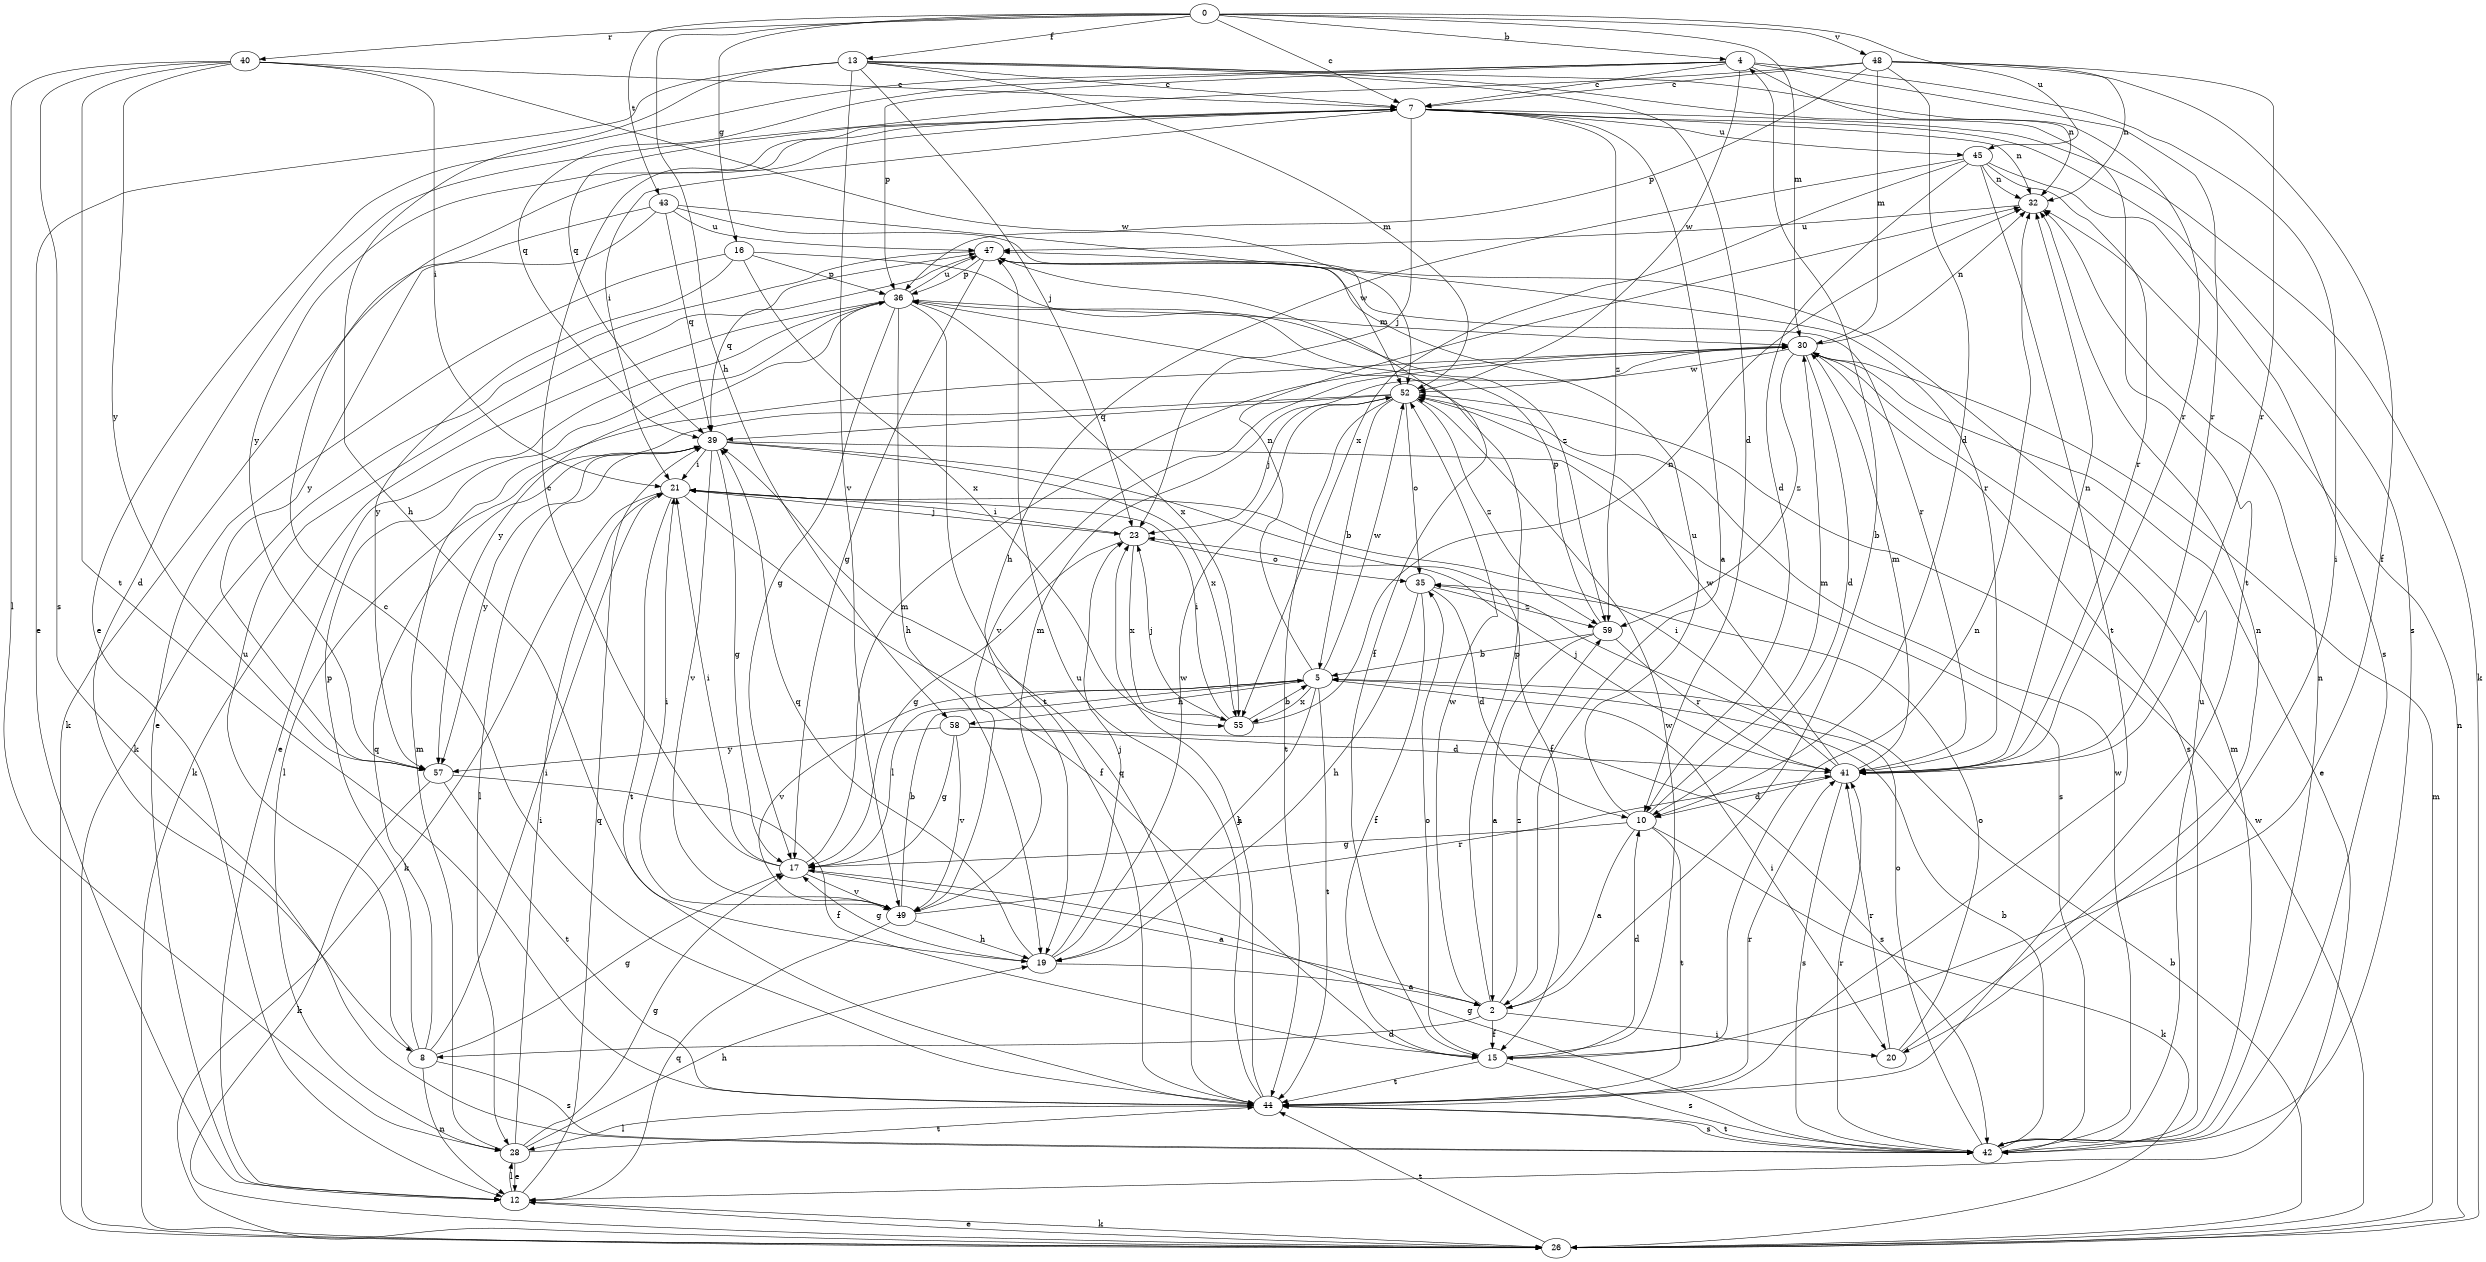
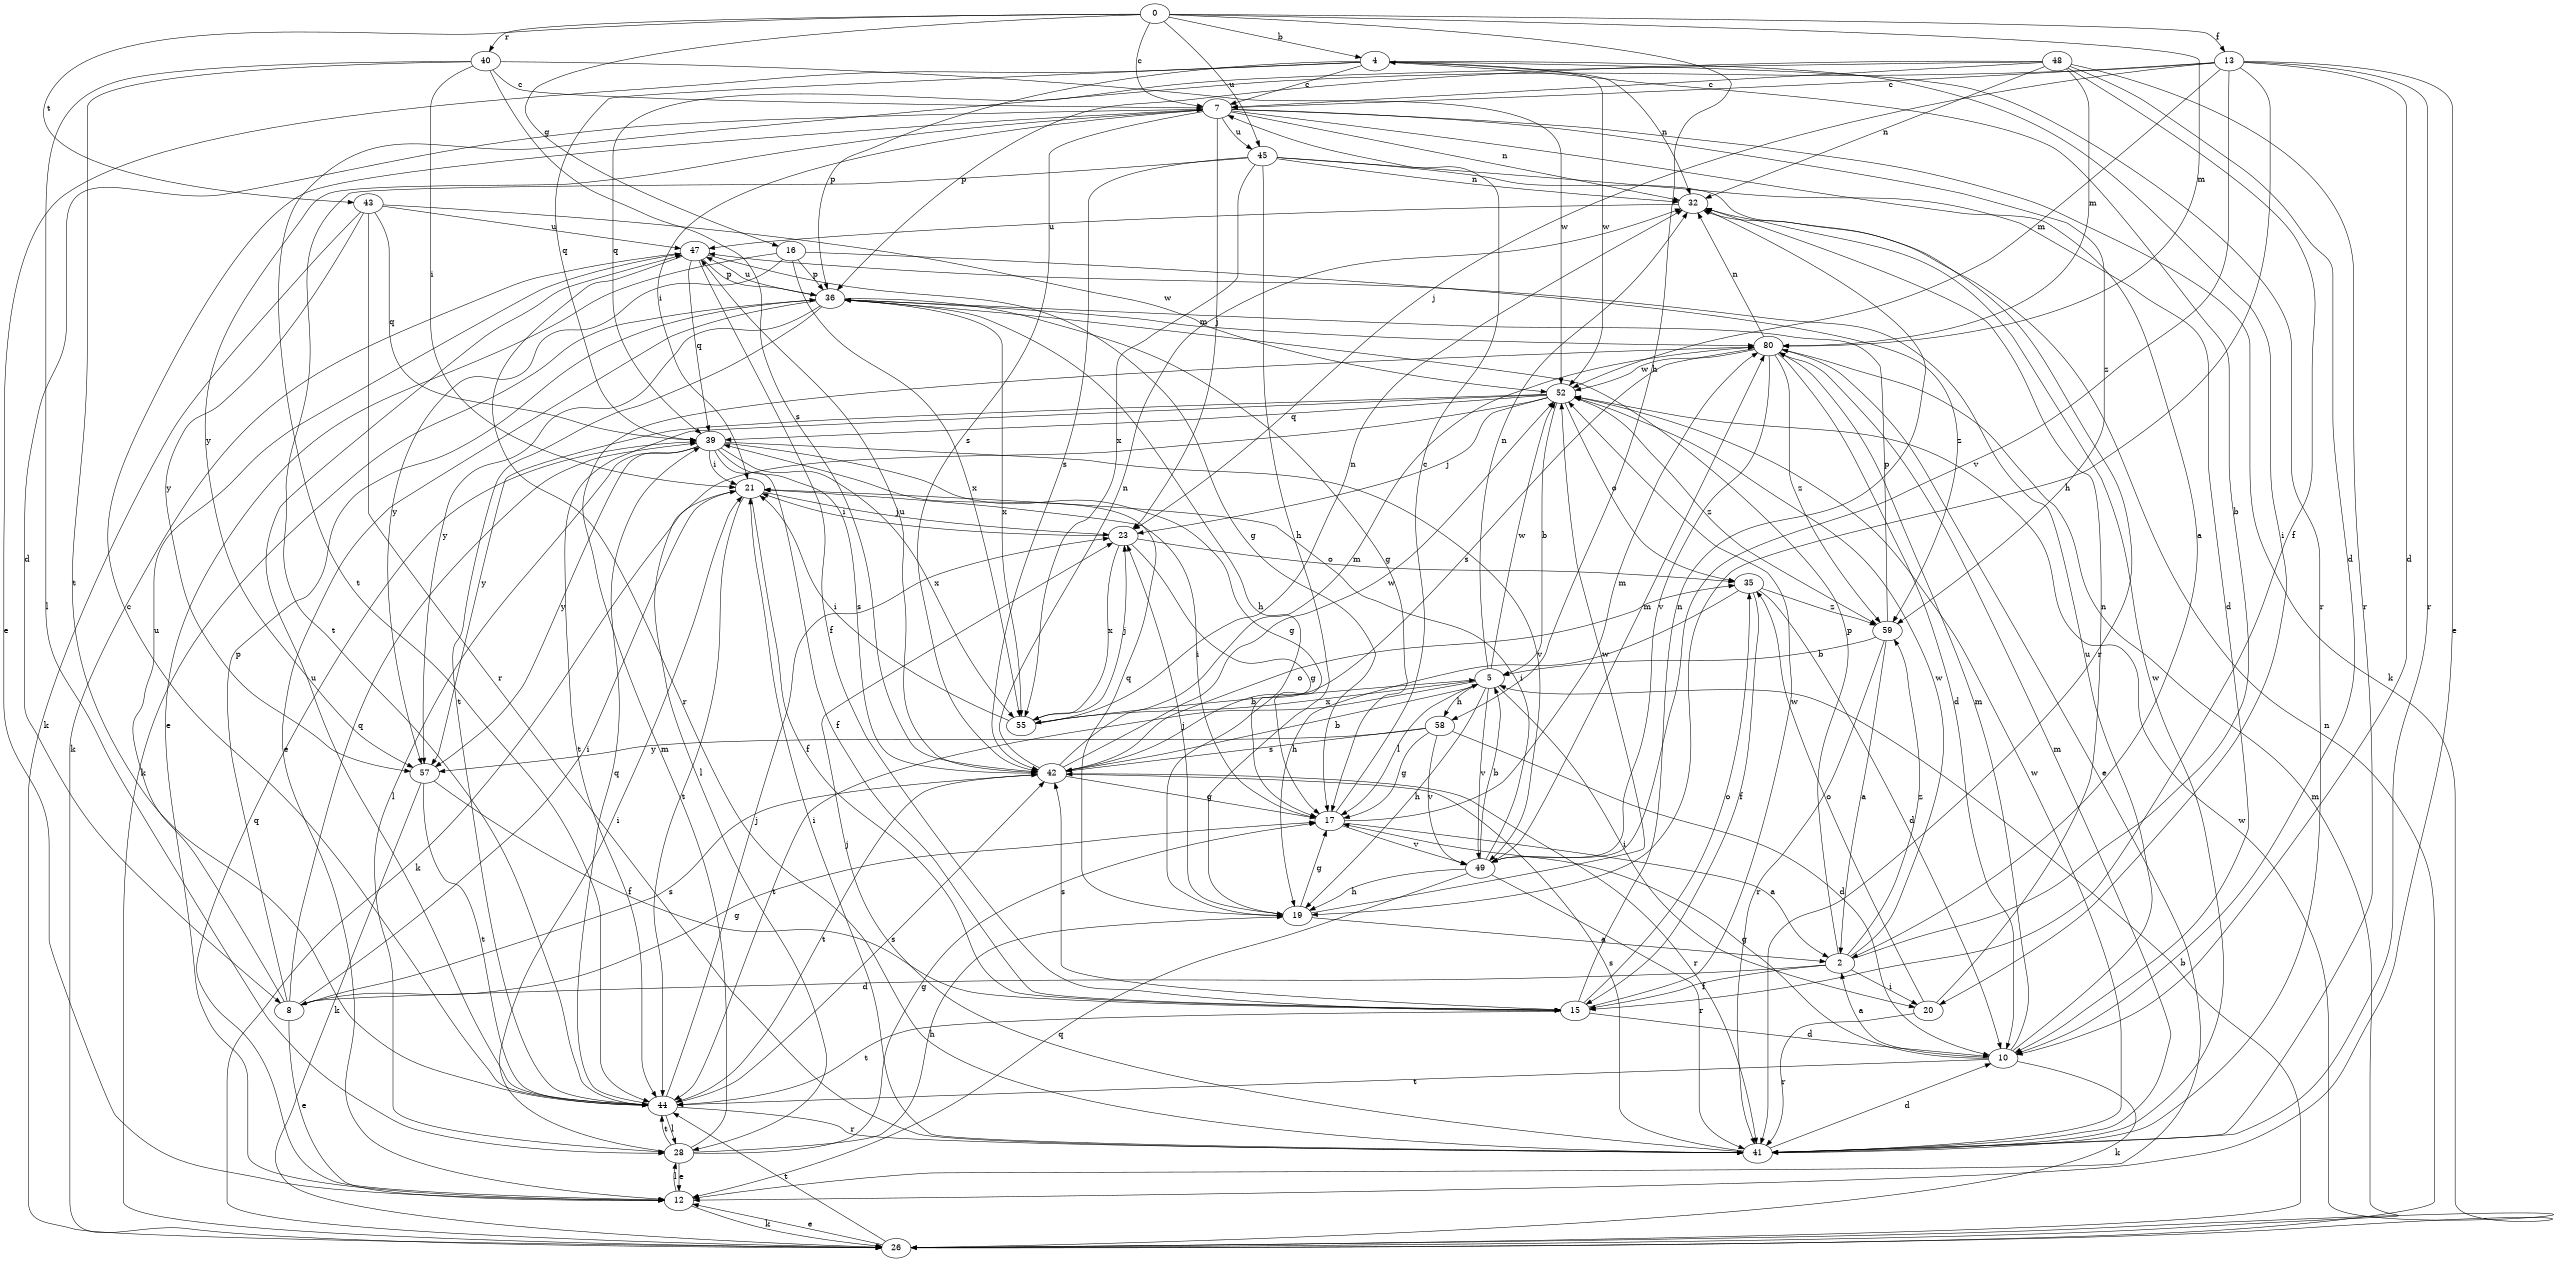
edge "0" -> "48": removed, label "v"
node "30": label "30" -> "80"
edge "40" -> "57": now "52" -> "57"
edge "41" -> "32": label "n" -> "w"
edge "58" -> "41": now "58" -> "10"
edge "8" -> "12": label "n" -> "e"
